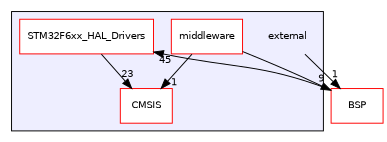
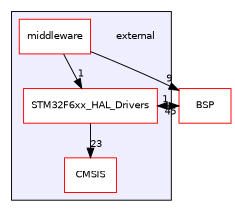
edge "external" -> "BSP": now "STM32F6xx_HAL_Drivers" -> "BSP"
edge "middleware" -> "CMSIS": now "middleware" -> "STM32F6xx_HAL_Drivers"
